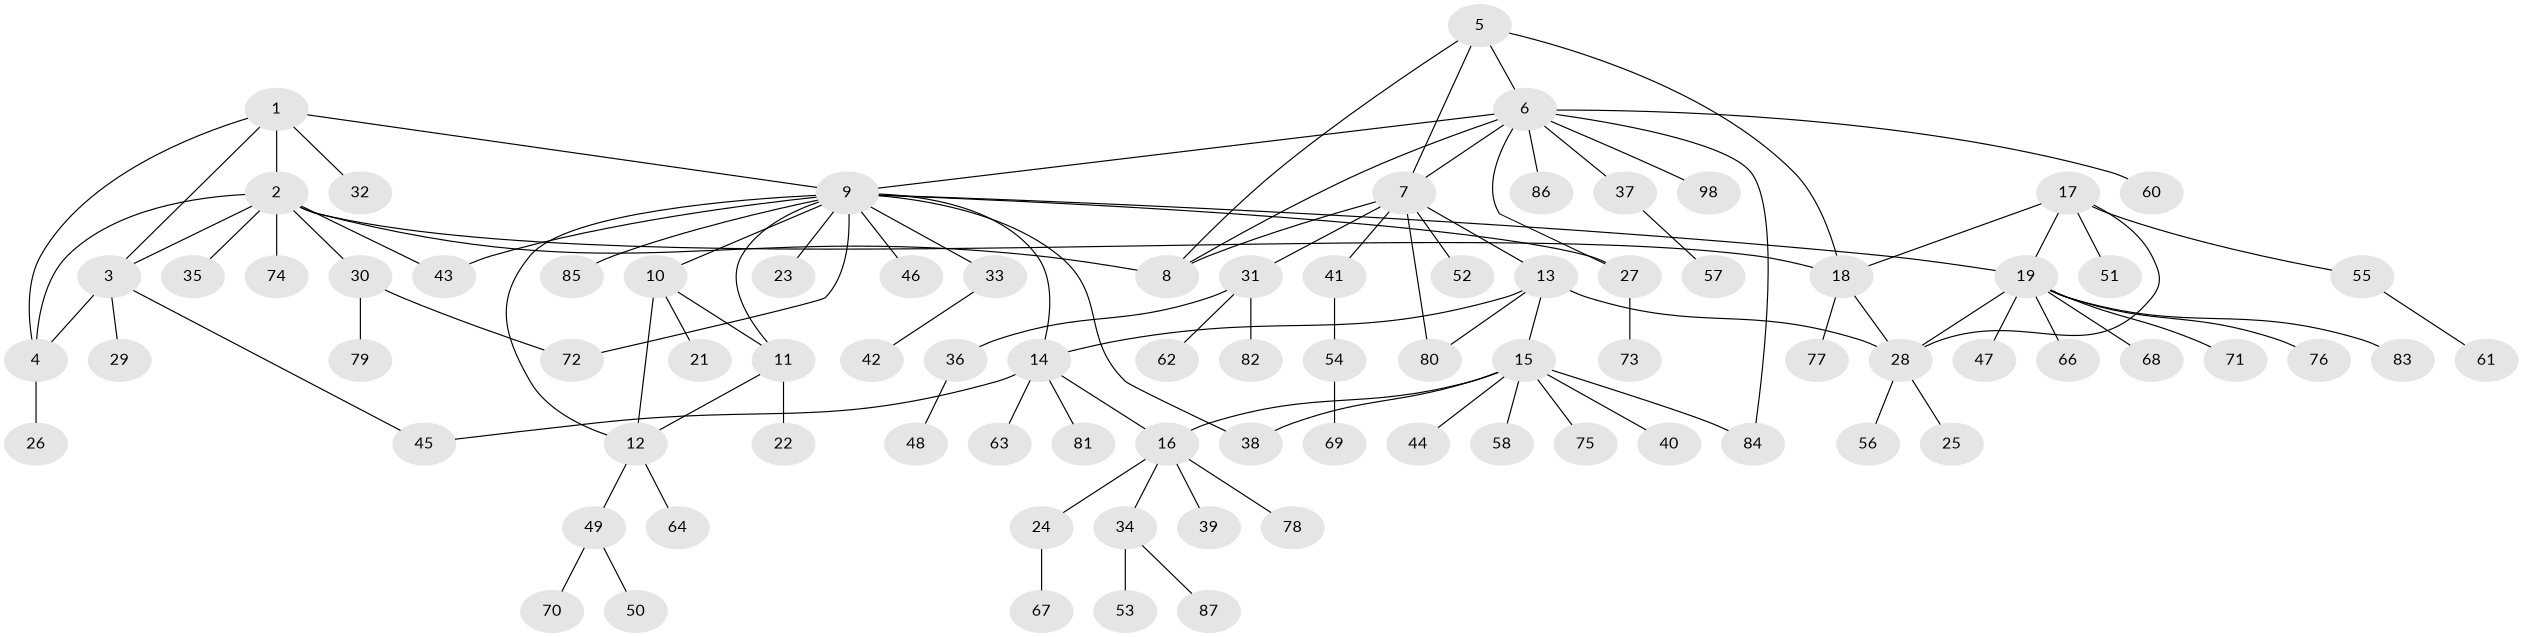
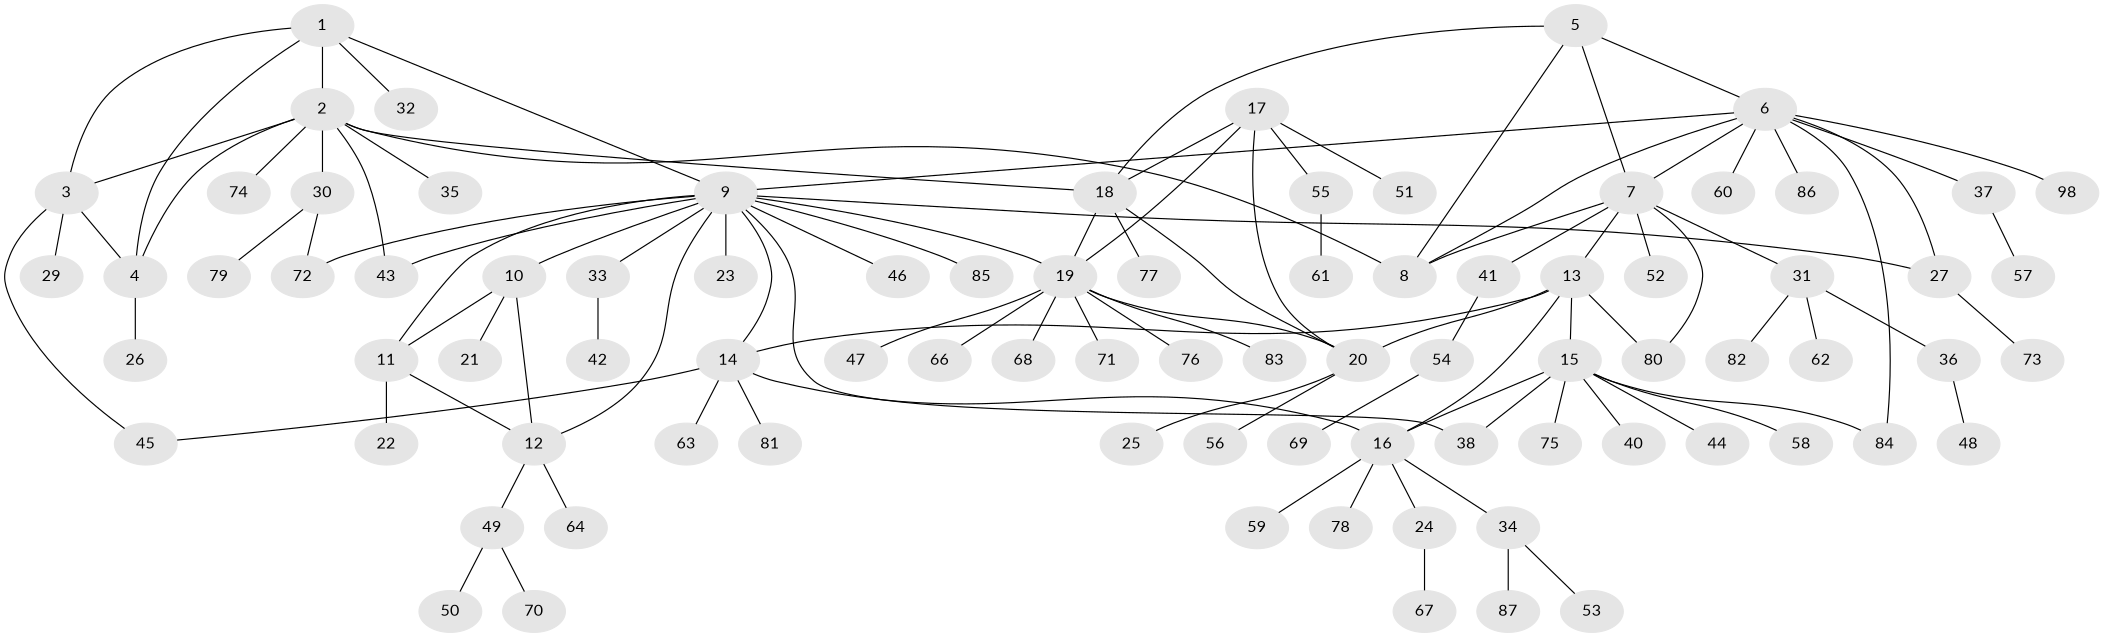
edge "18" -- "19": added
node "28": label "28" -> "20"
edge "13" -- "16": added
node "39": label "39" -> "59"
